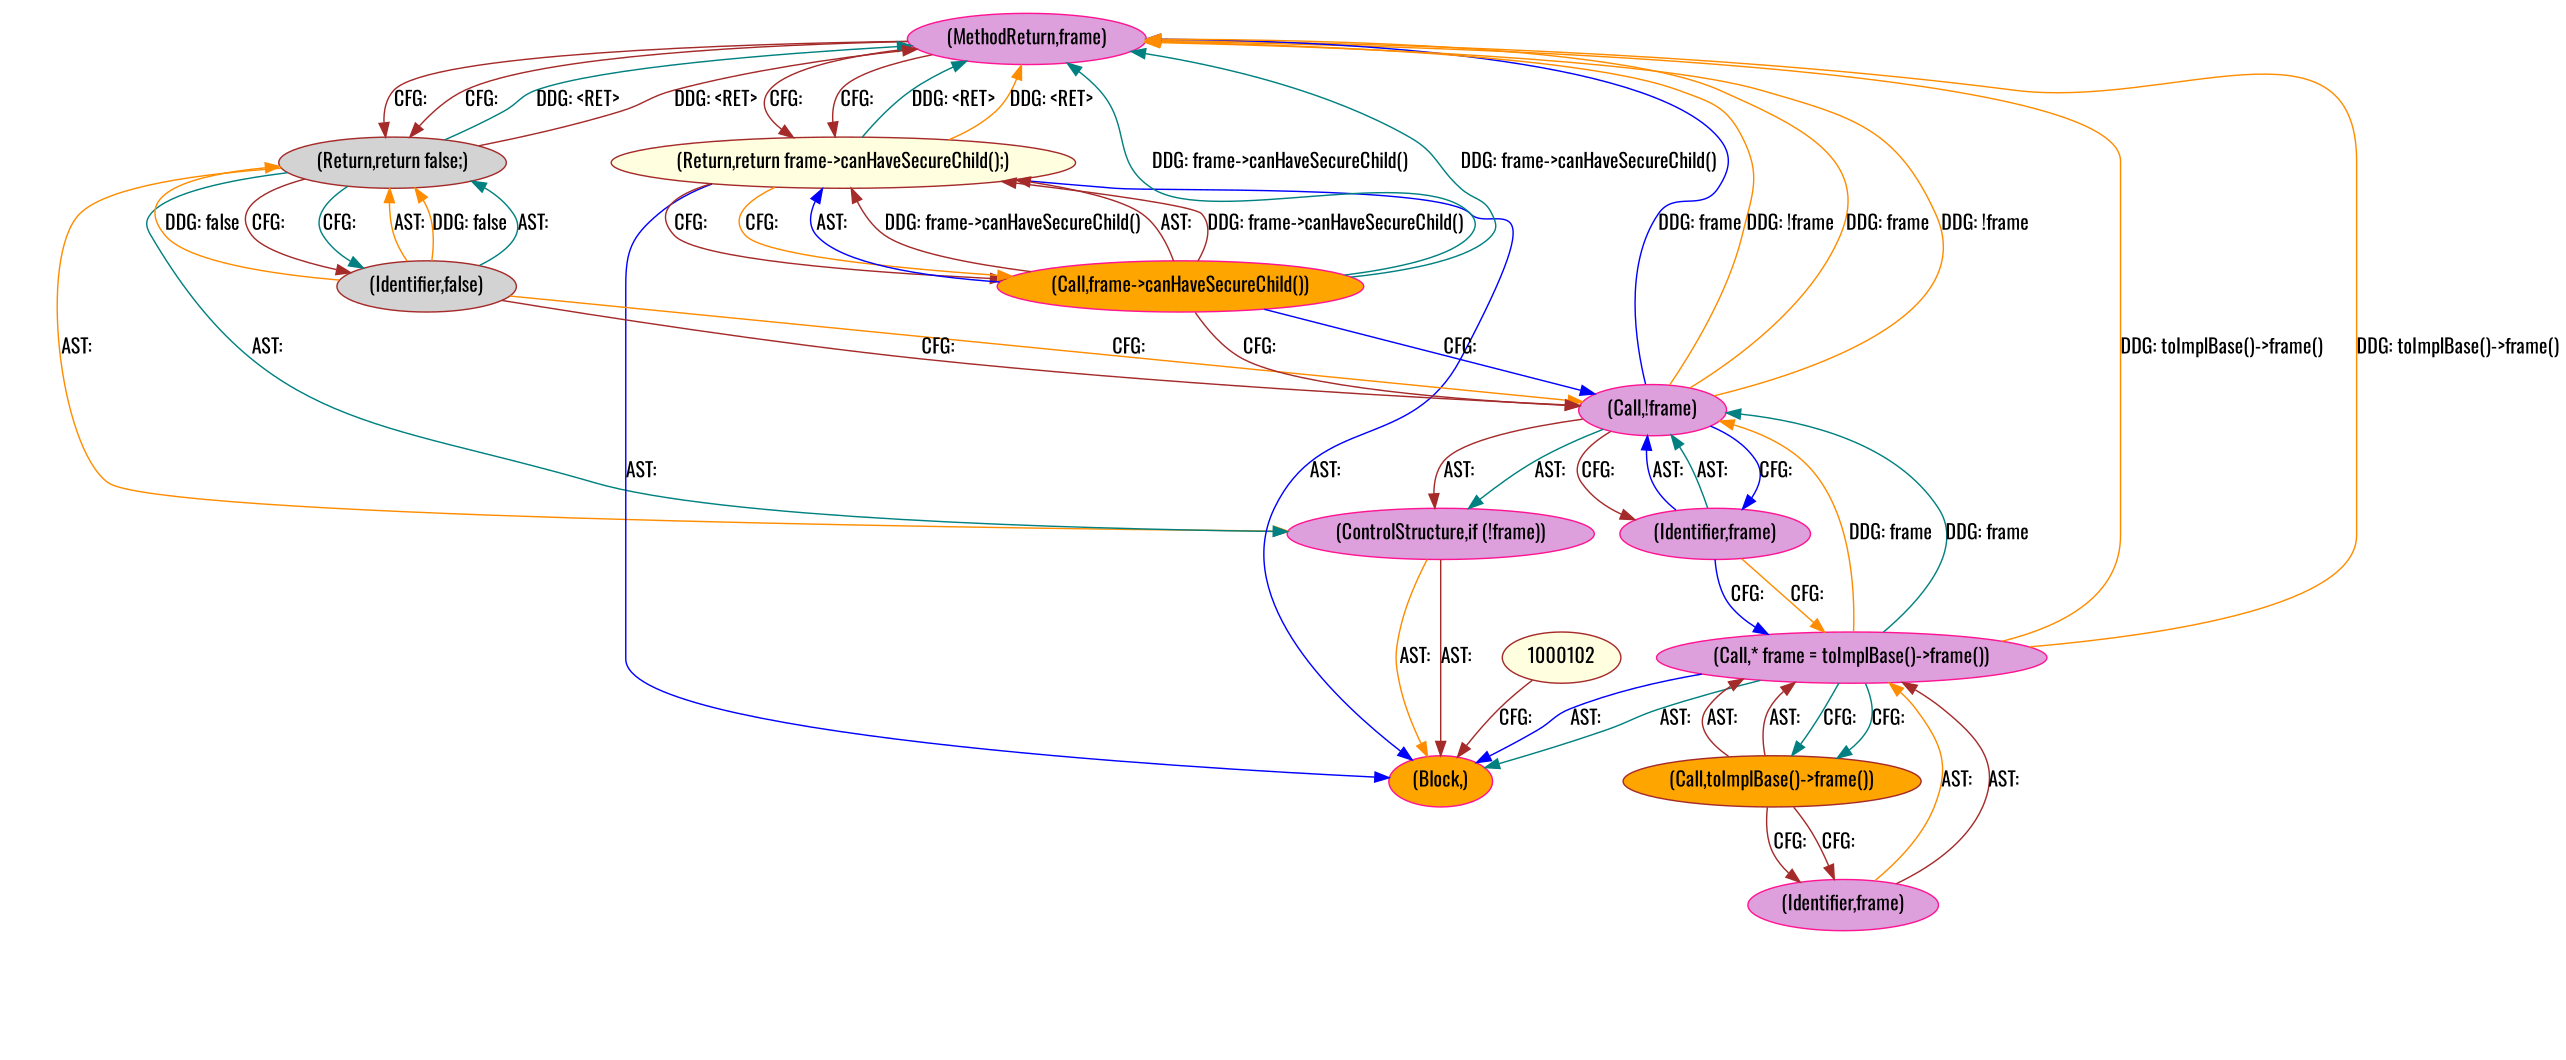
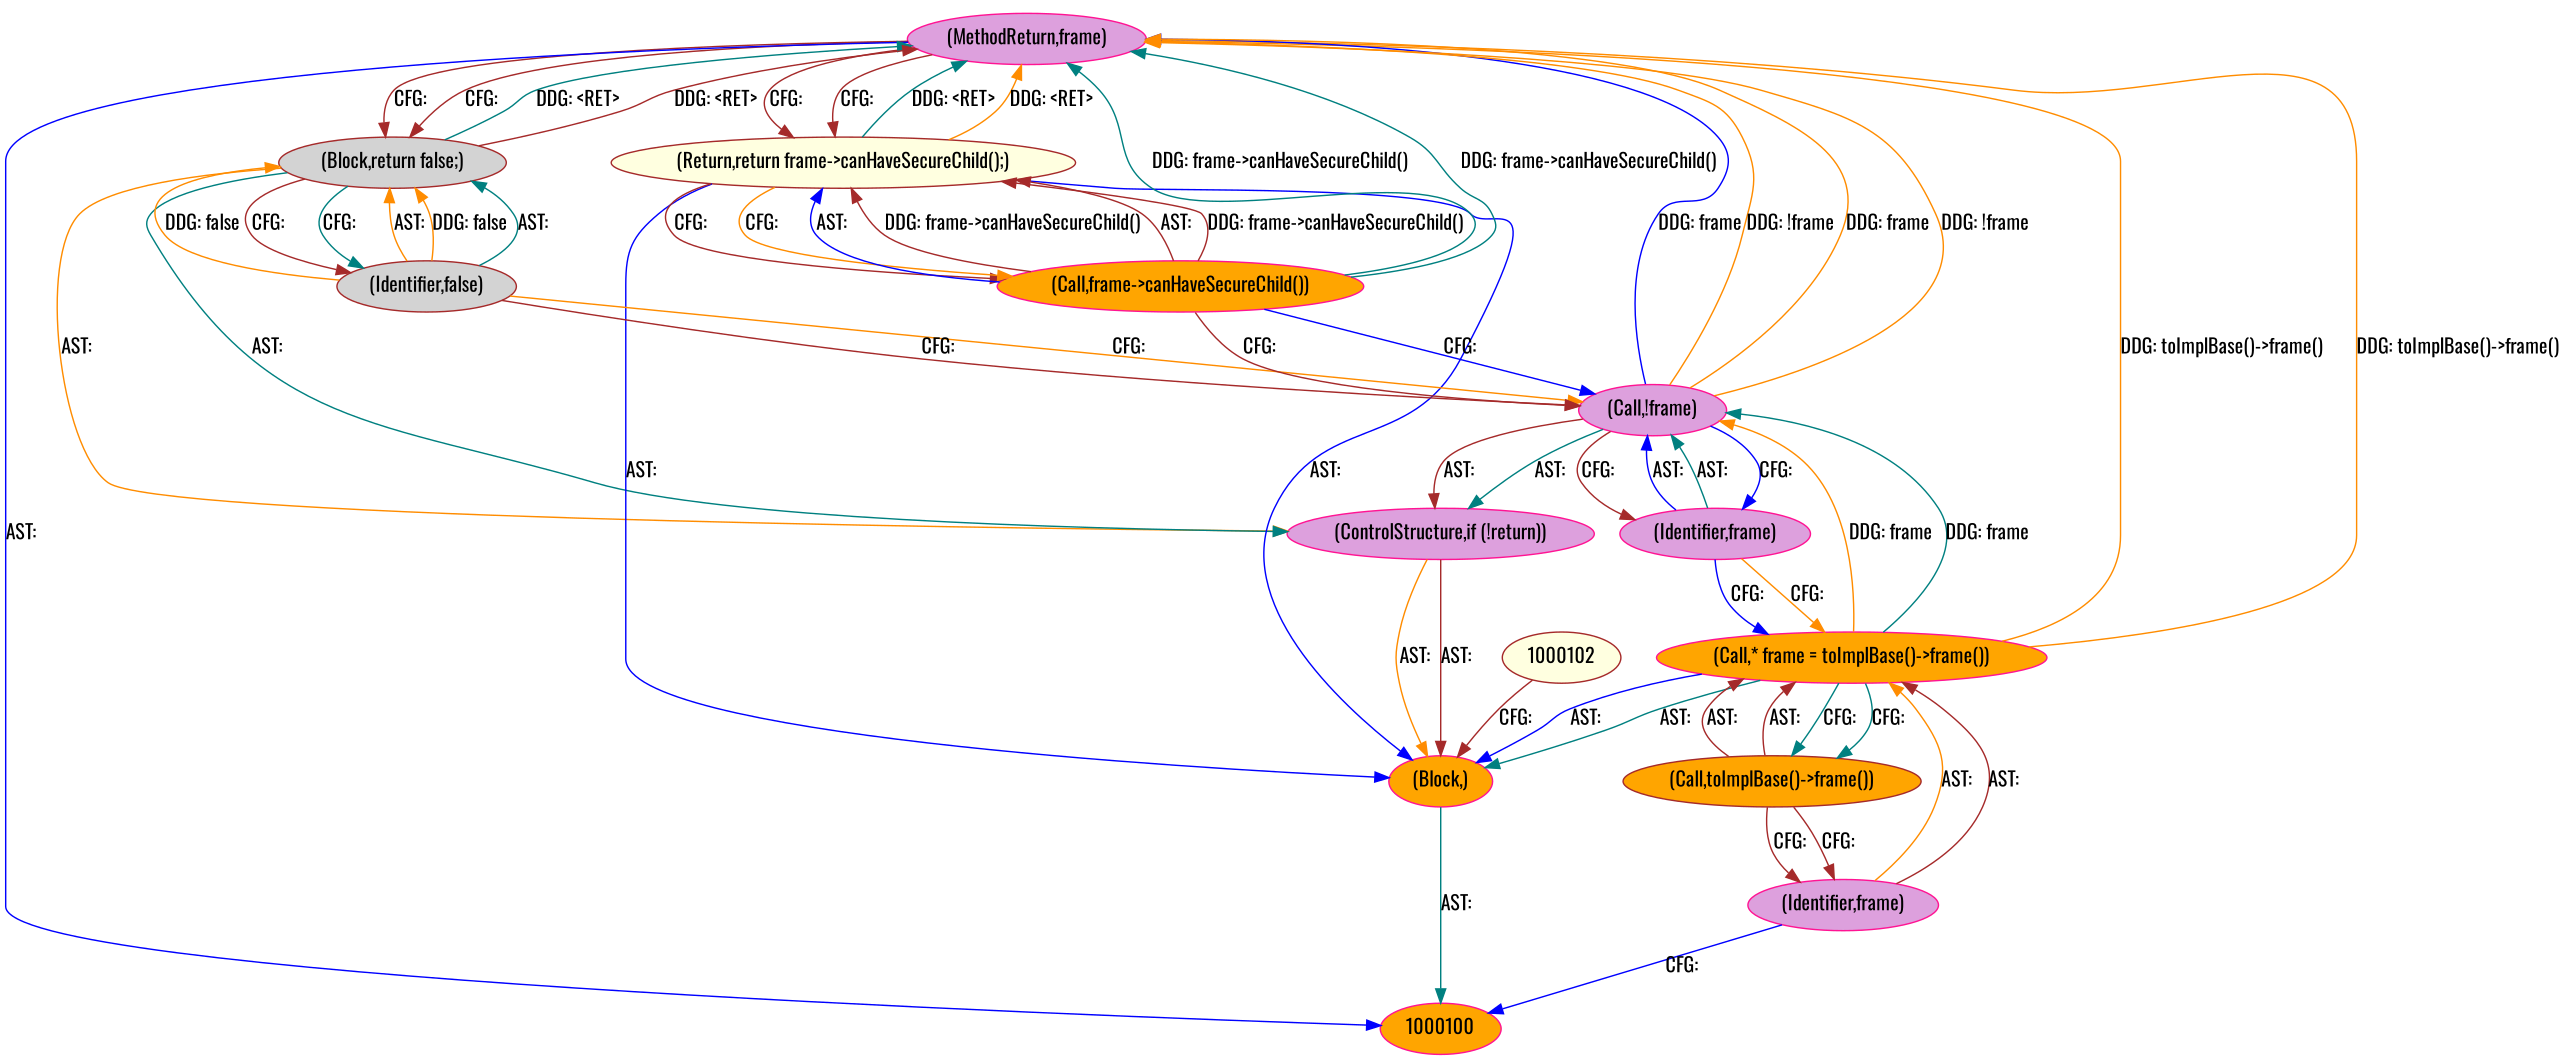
node "(Return,return false;)": label "(Return,return false;)" -> "(Block,return false;)"
node "(ControlStructure,if (!frame))": label "(ControlStructure,if (!frame))" -> "(ControlStructure,if (!return))"
node "(Call,* frame = toImplBase()->frame())": fillcolor plum -> orange
node "1000100": added
